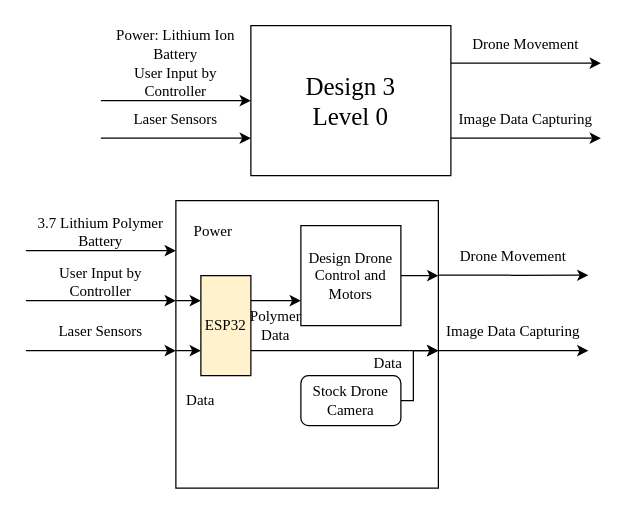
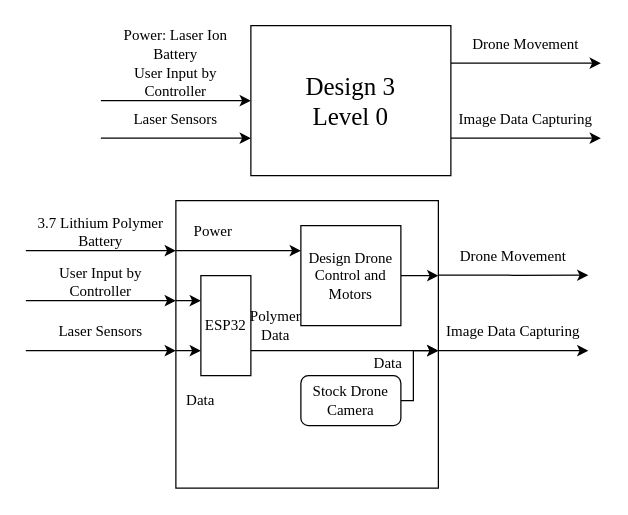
node "Power: Lithium Ion Battery": label "Power: Lithium Ion Battery" -> "Power: Laser Ion Battery"
edge "3.7 Lithium Polymer Battery" -> "Design Drone Control and Motors": added
edge "ESP32" -> "Design Drone Control and Motors": removed
node "ESP32": fillcolor #fff2cc -> #ffffff
